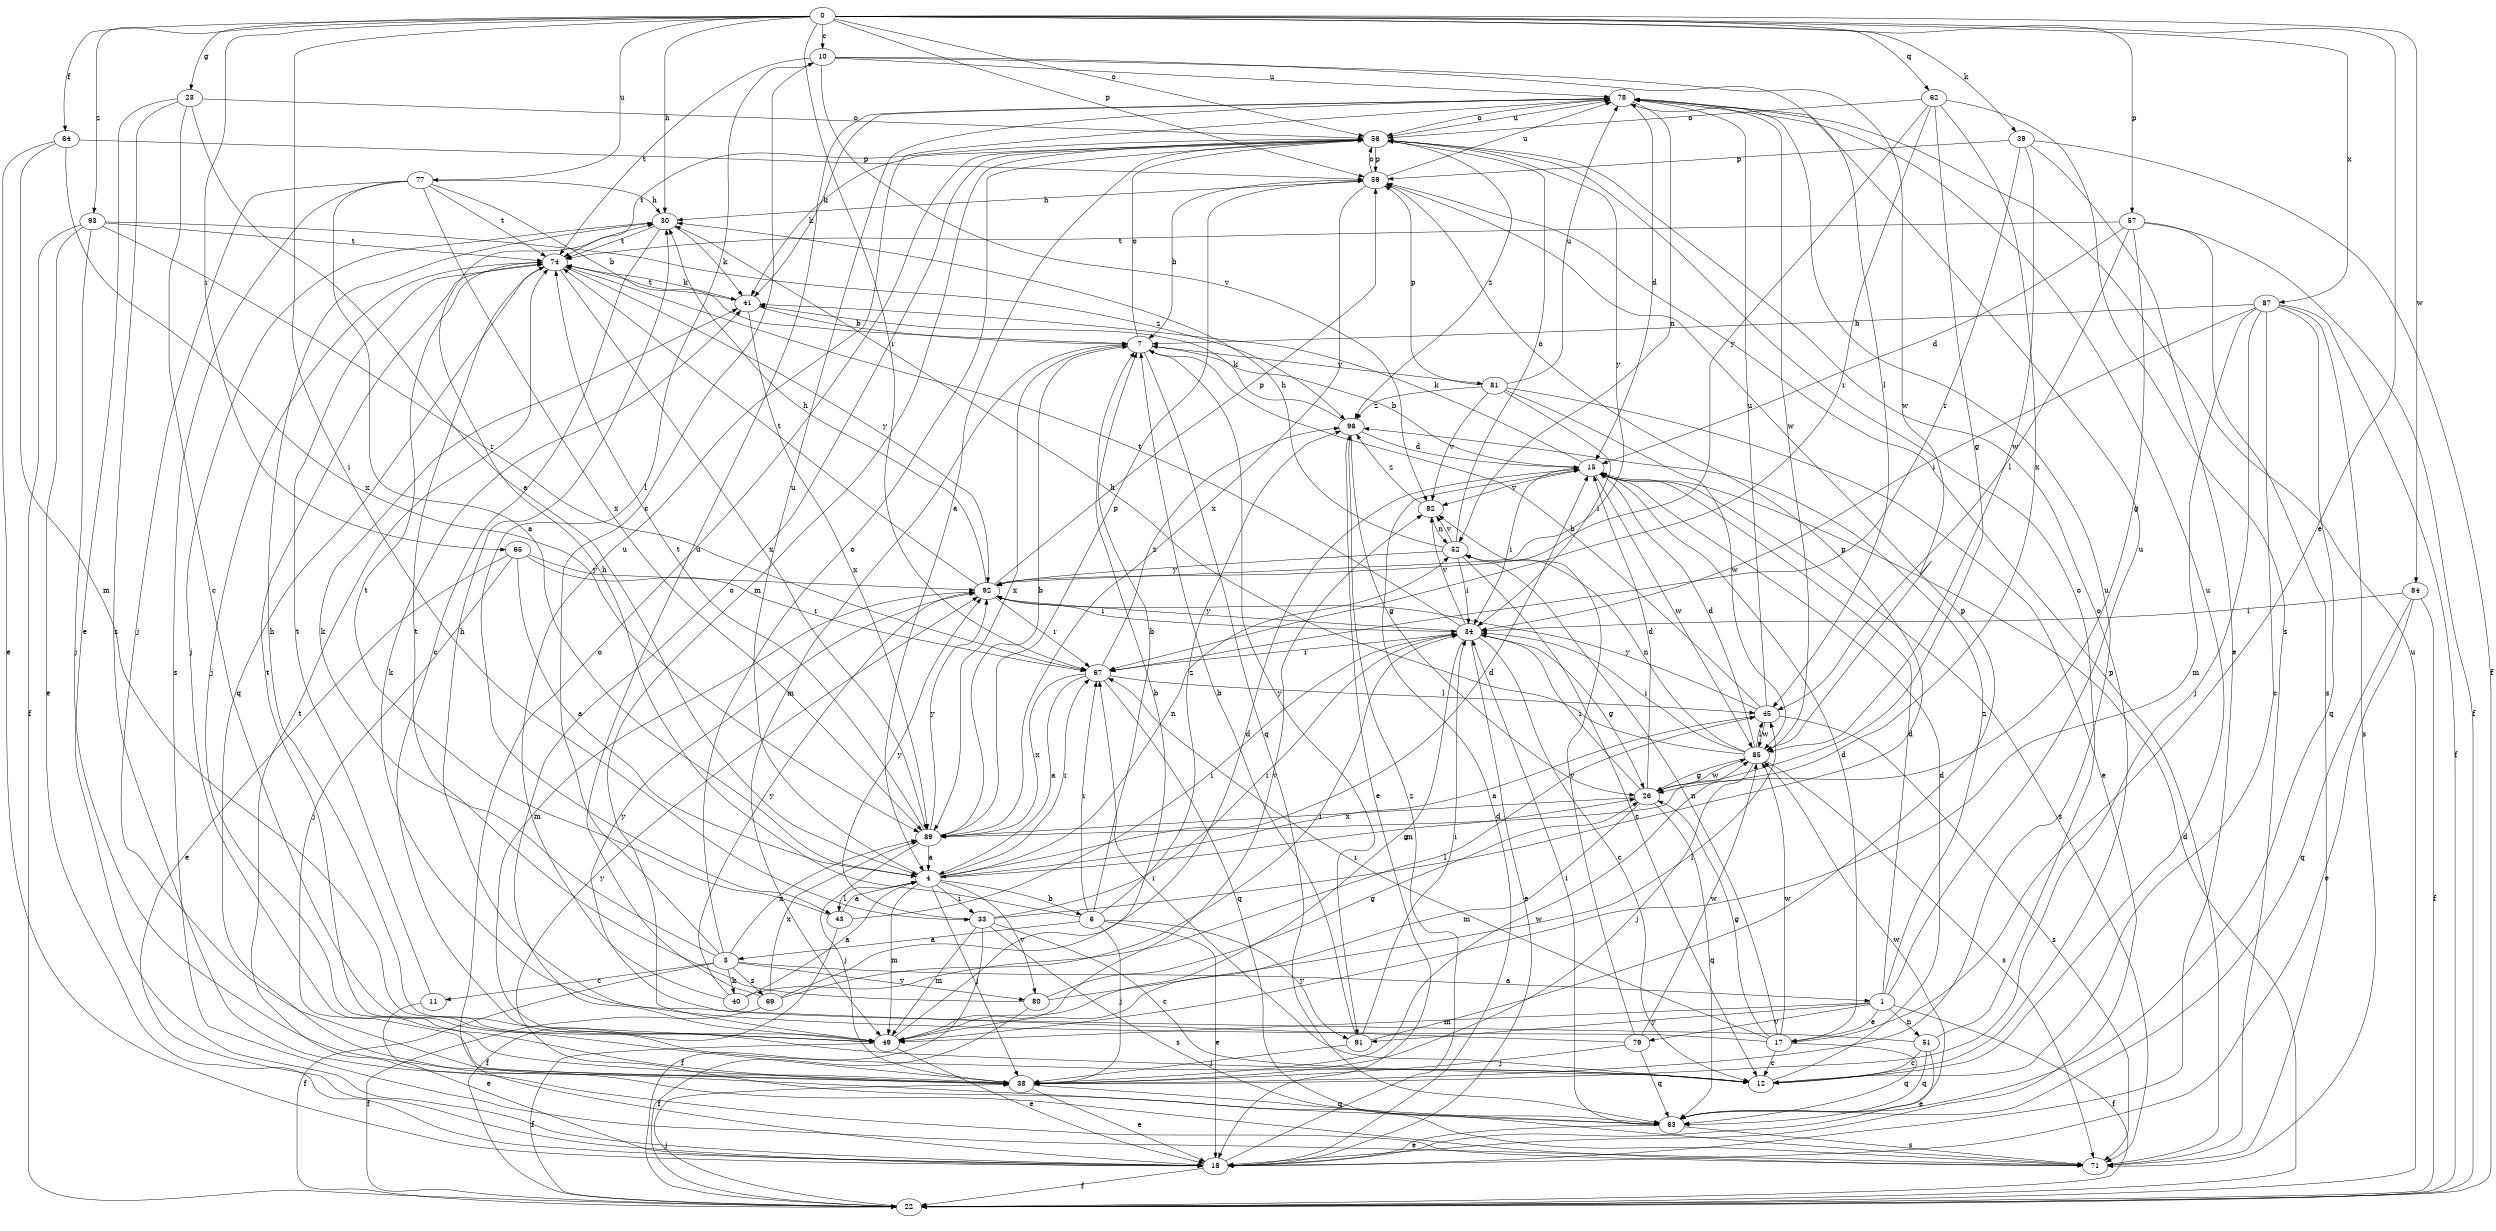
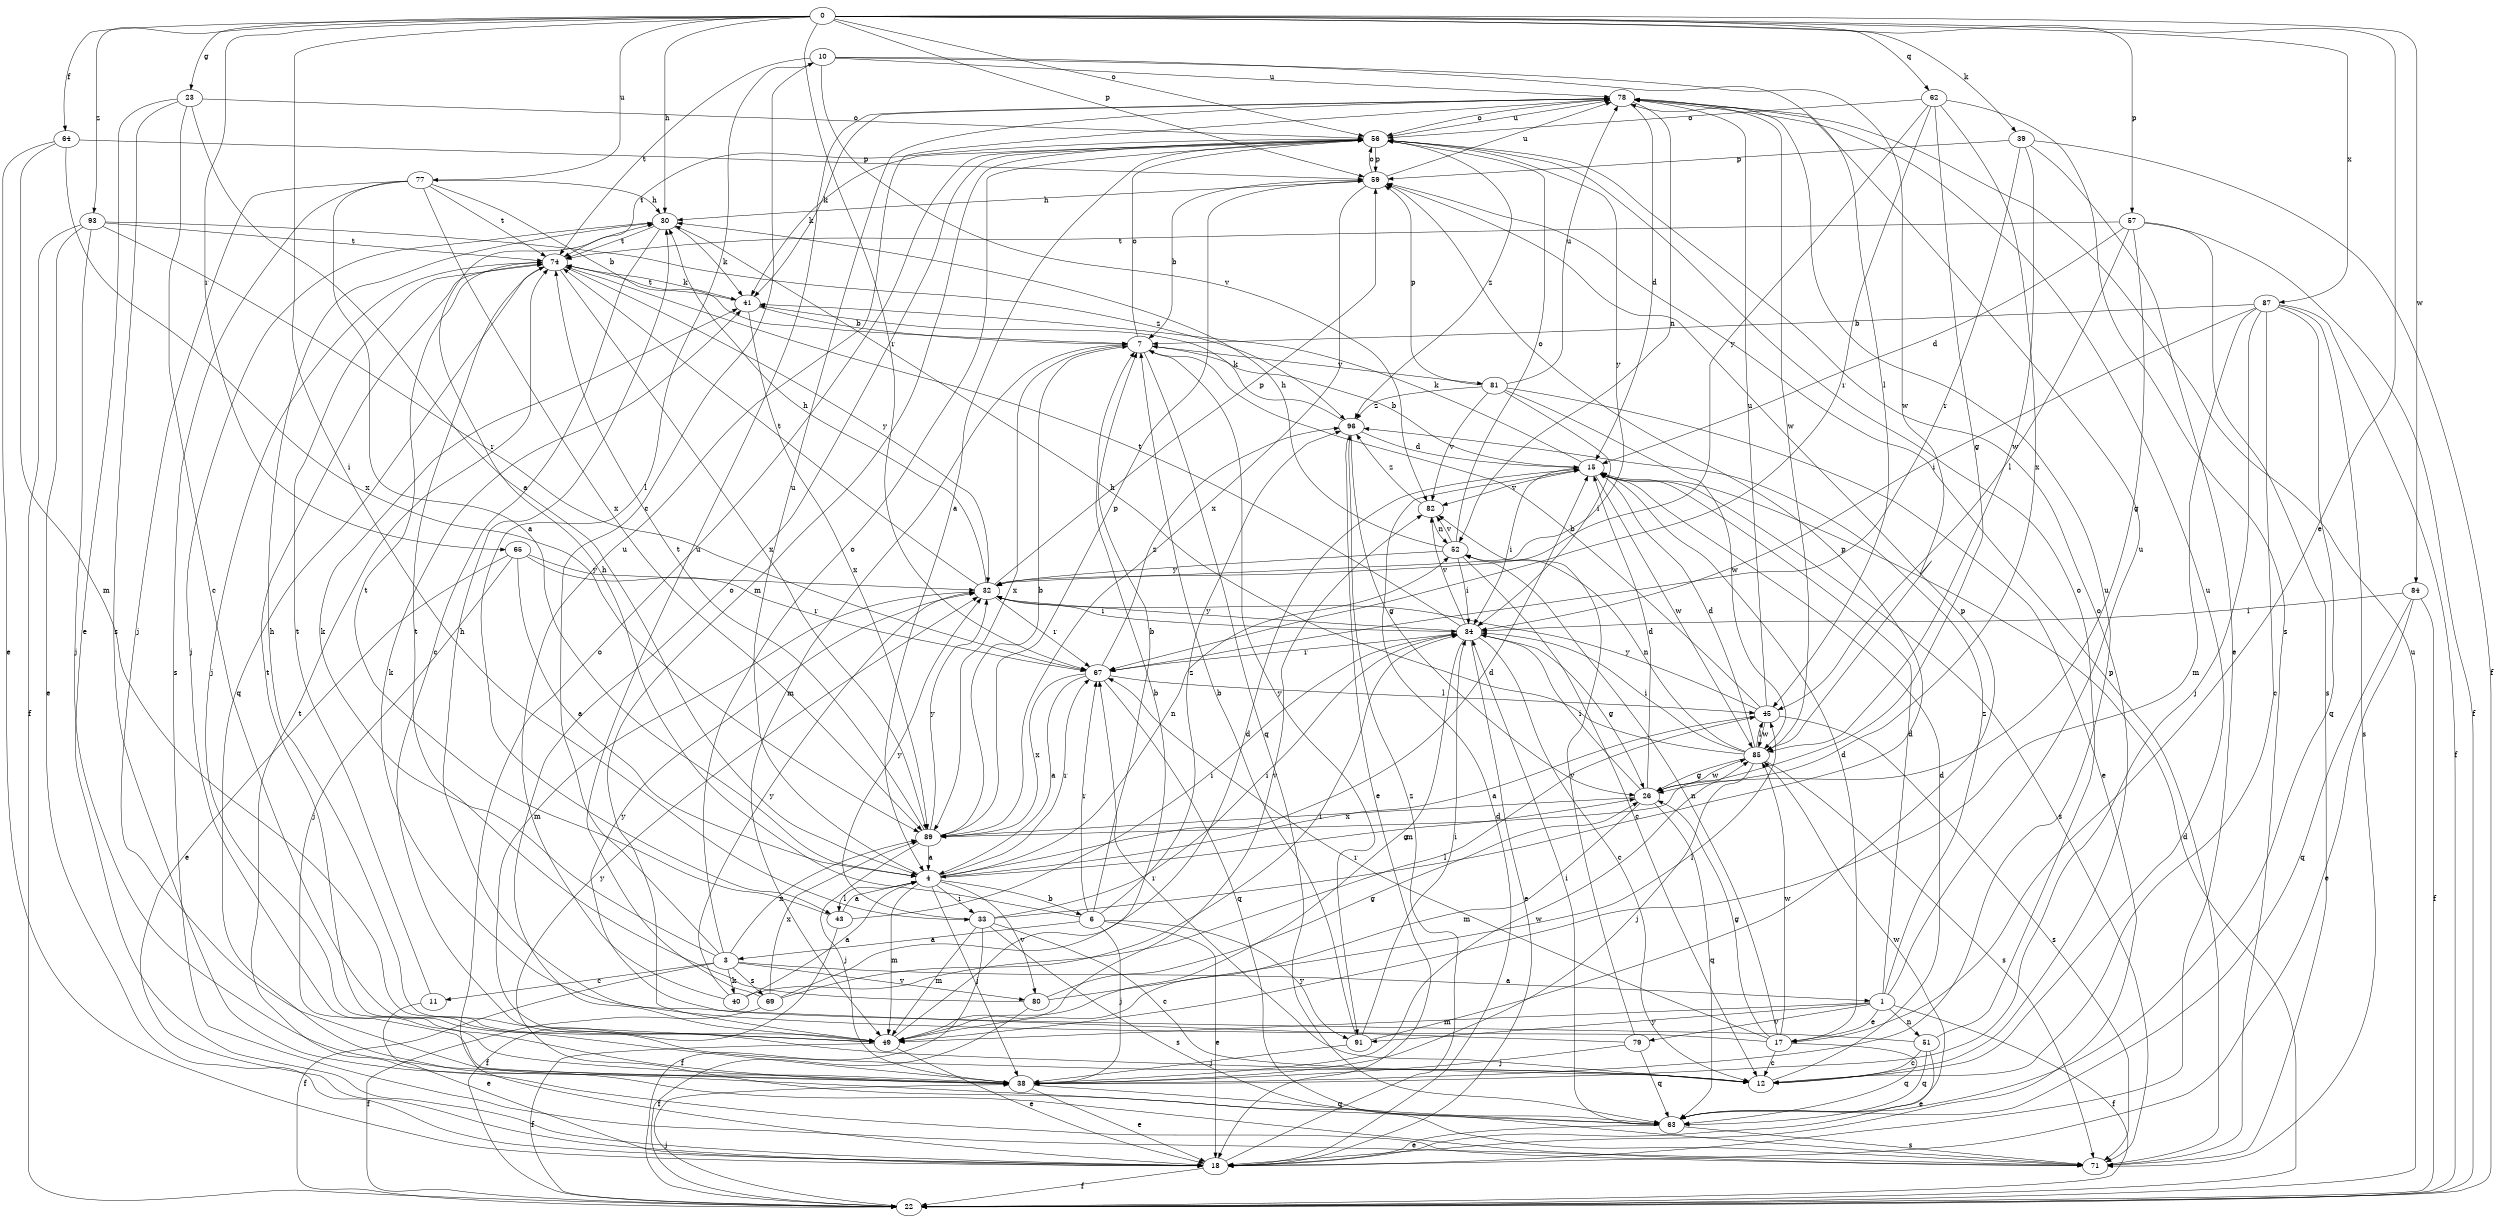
edge "0" -> "10": removed, label "c"
node "92": label "92" -> "32"
edge "79" -> "85": removed, label "w"
